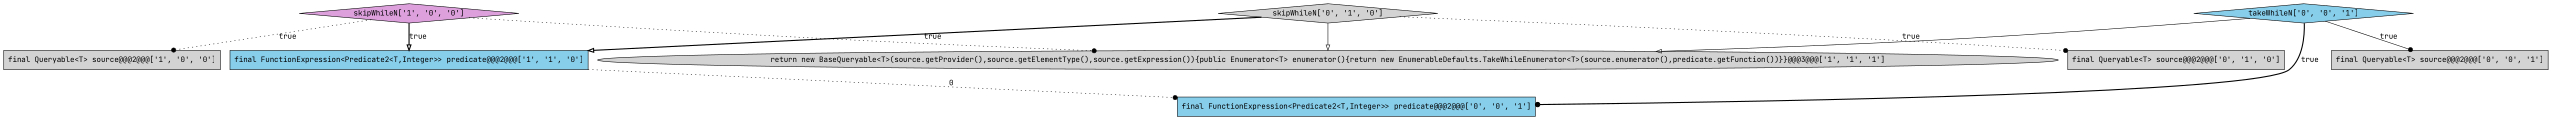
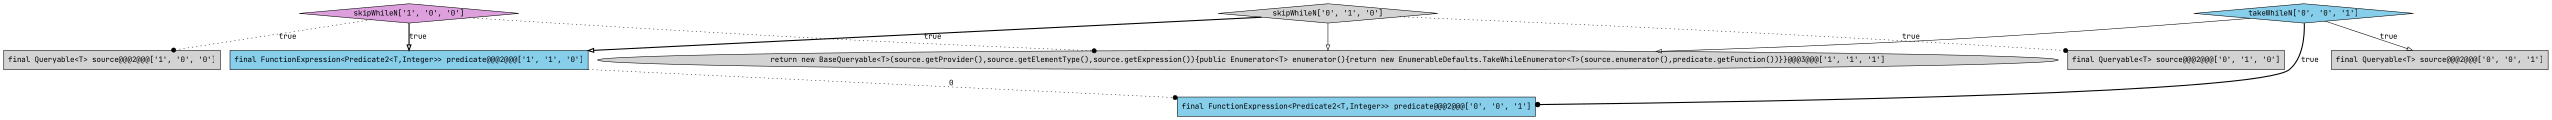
edge "takeWhileN['0', '0', '1']" -> "final Queryable<T> source@@@2@@@['0', '0', '1']": arrowhead dot -> onormal
